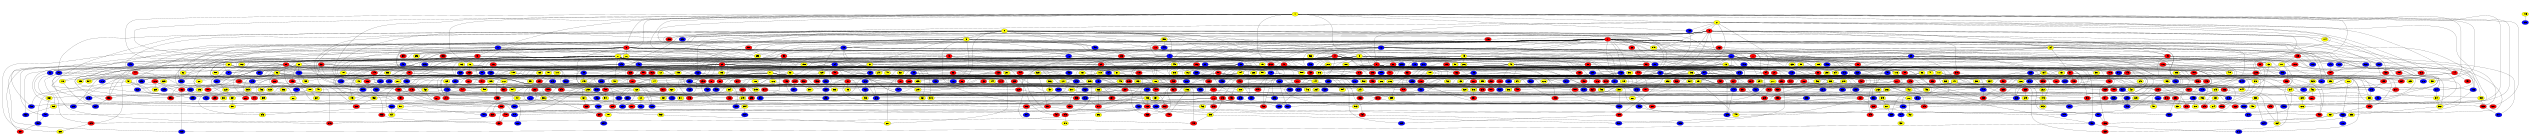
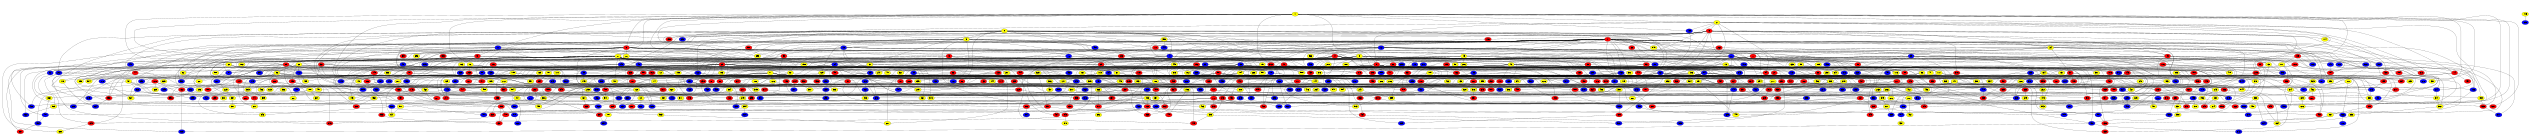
node "101": removed
node "582": removed
node "93": removed
node "547": added
node "527": added
node "626": added
node "611": added
node "455": added
node "398": added
